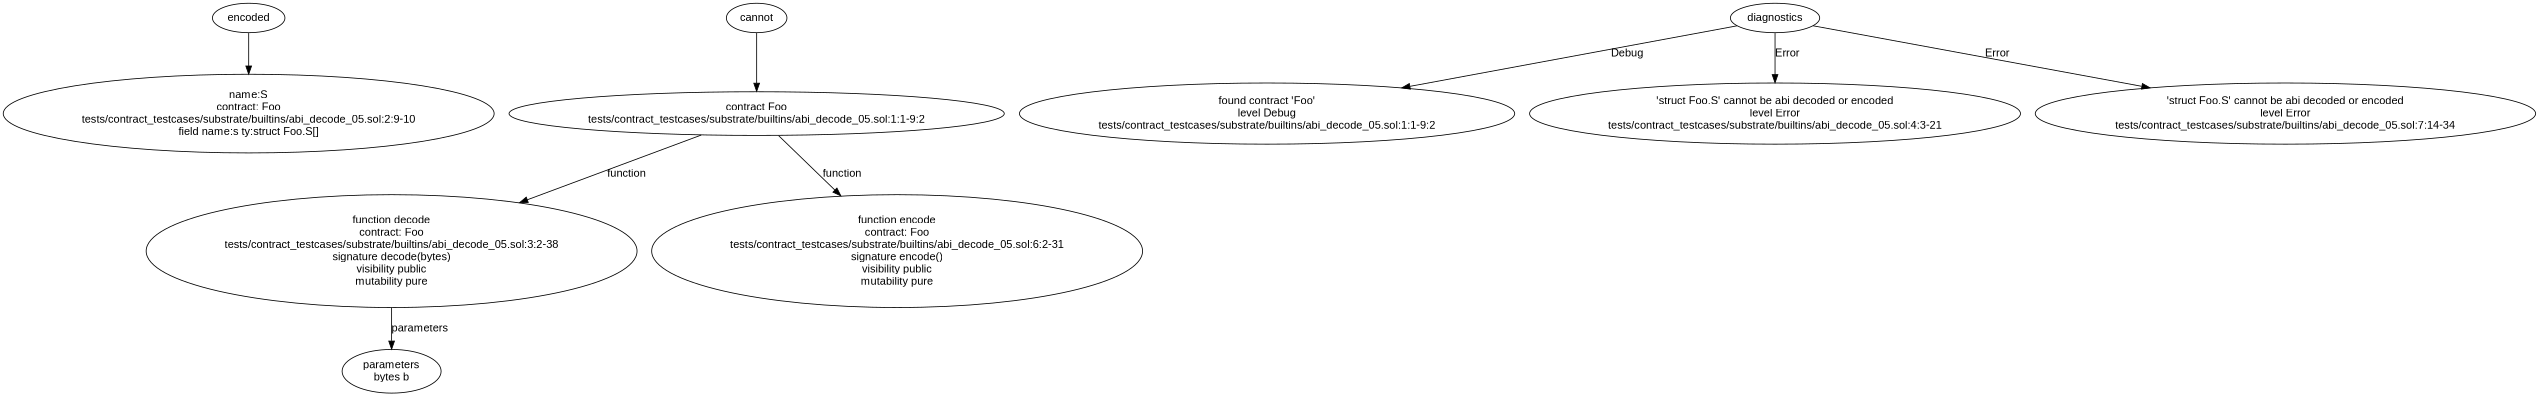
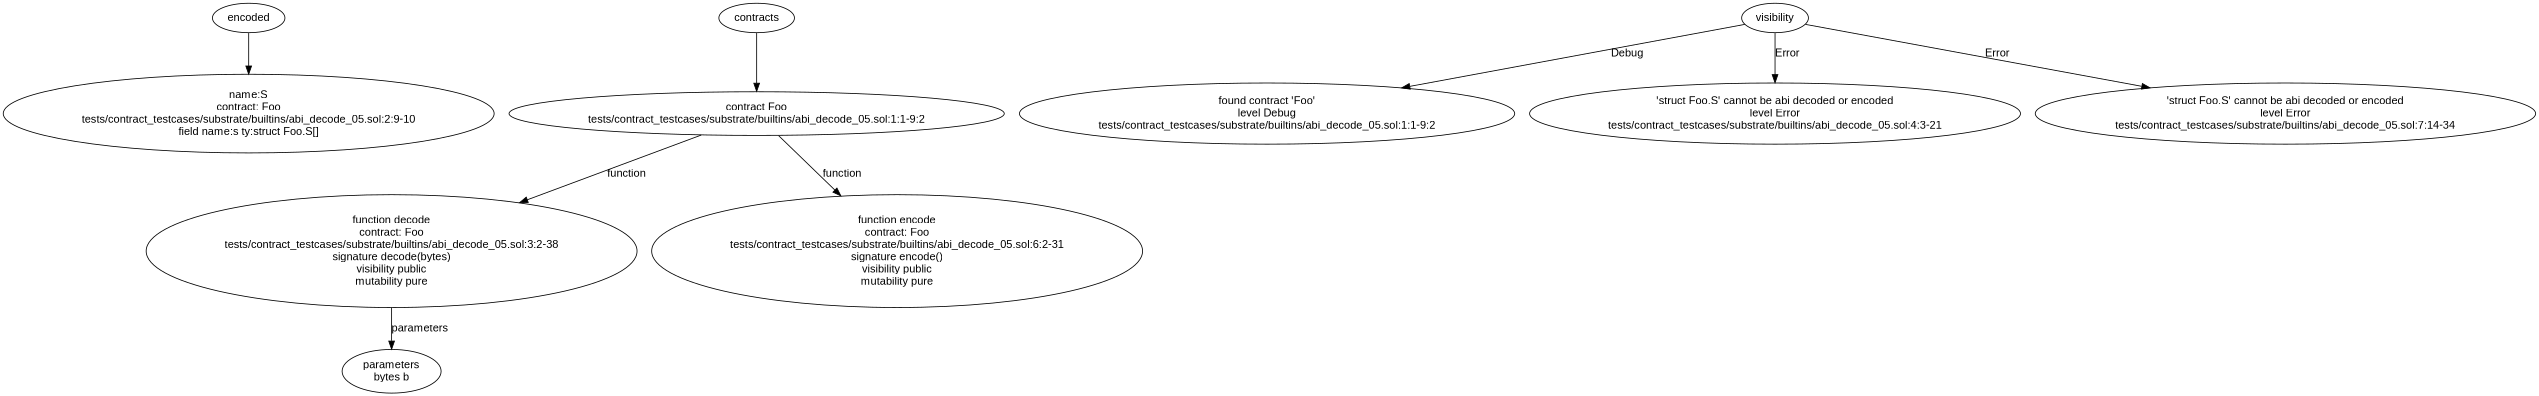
node "cannot": label "cannot" -> "contracts"
node "diagnostics": label "diagnostics" -> "visibility"
